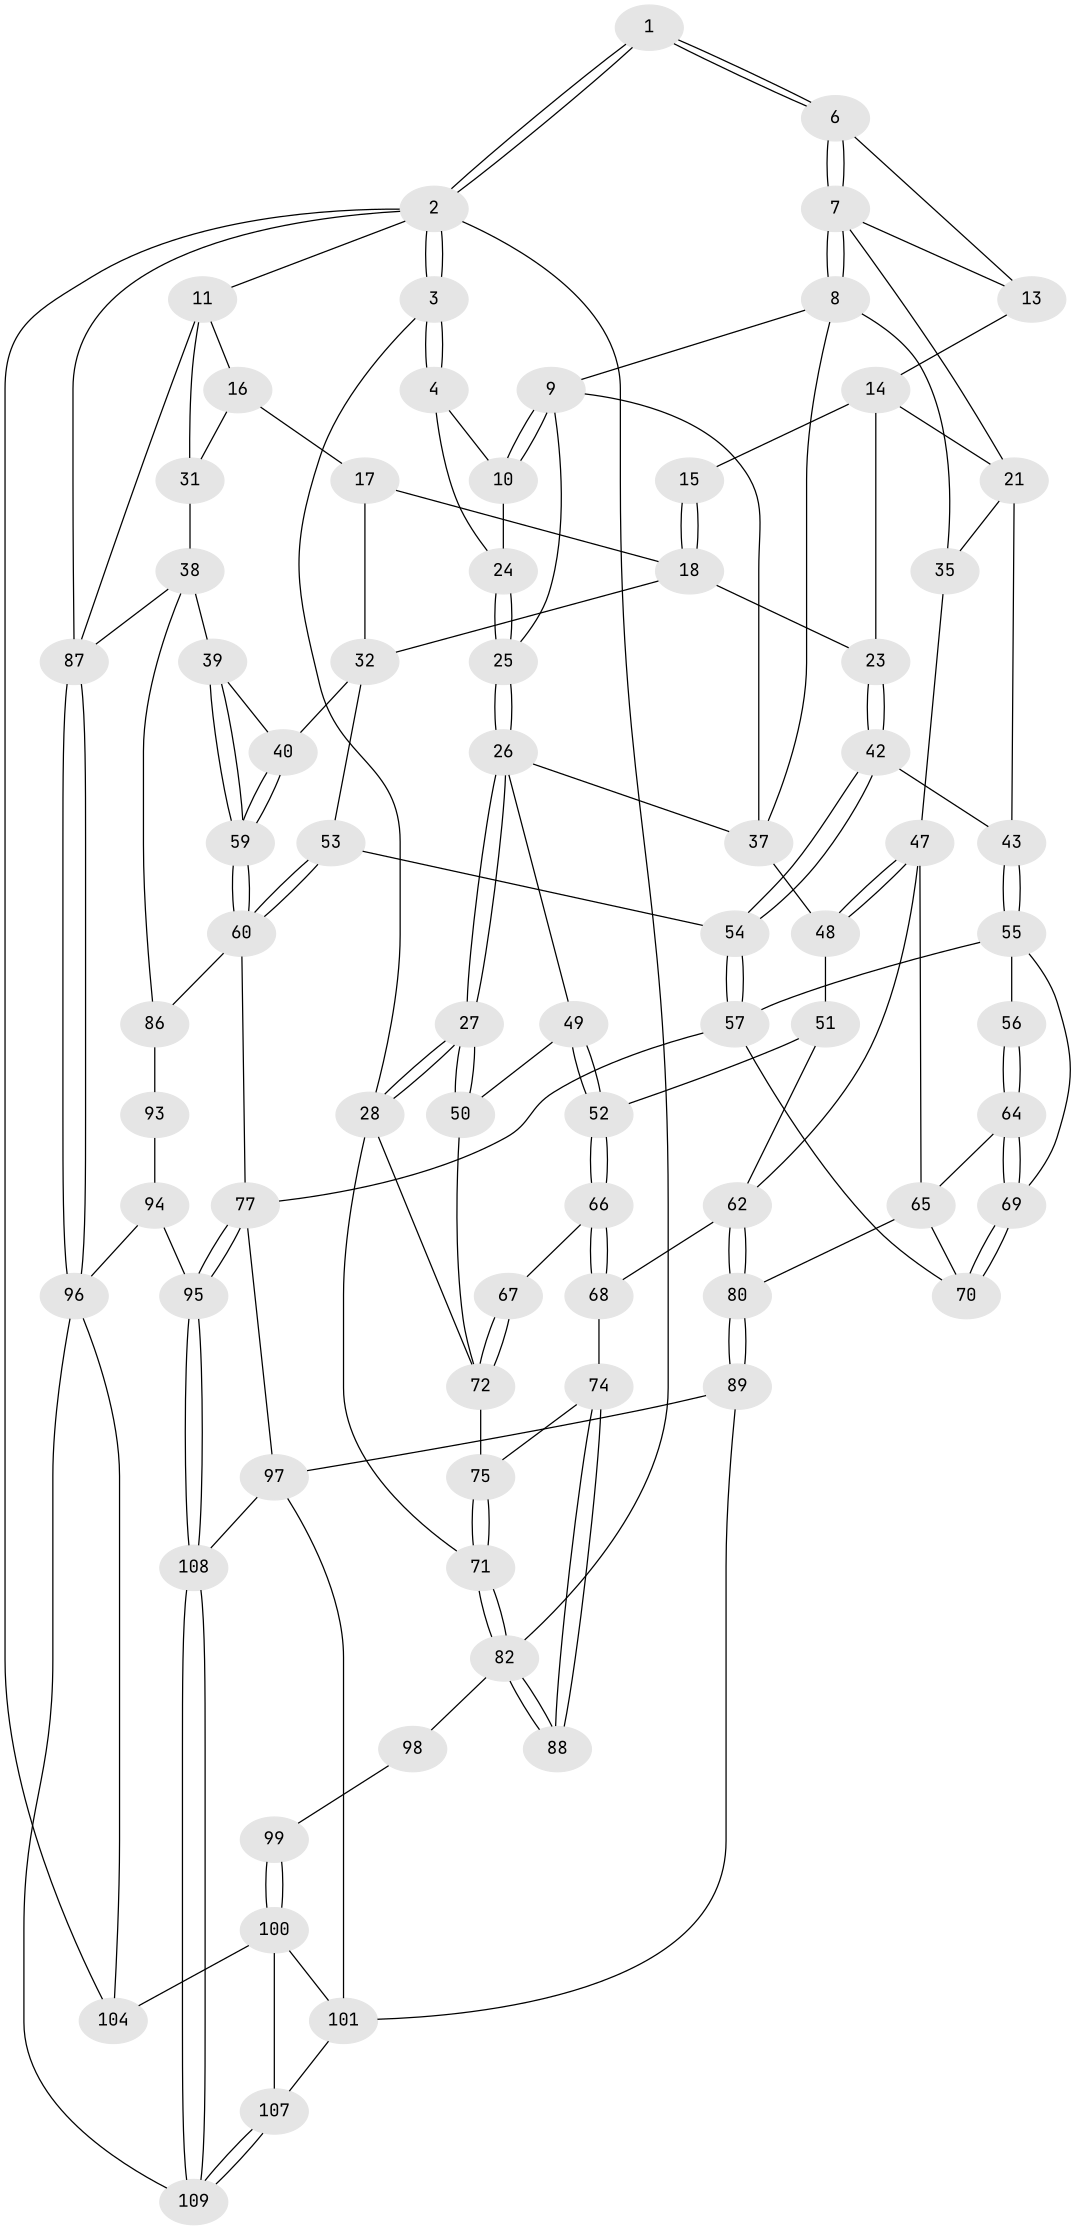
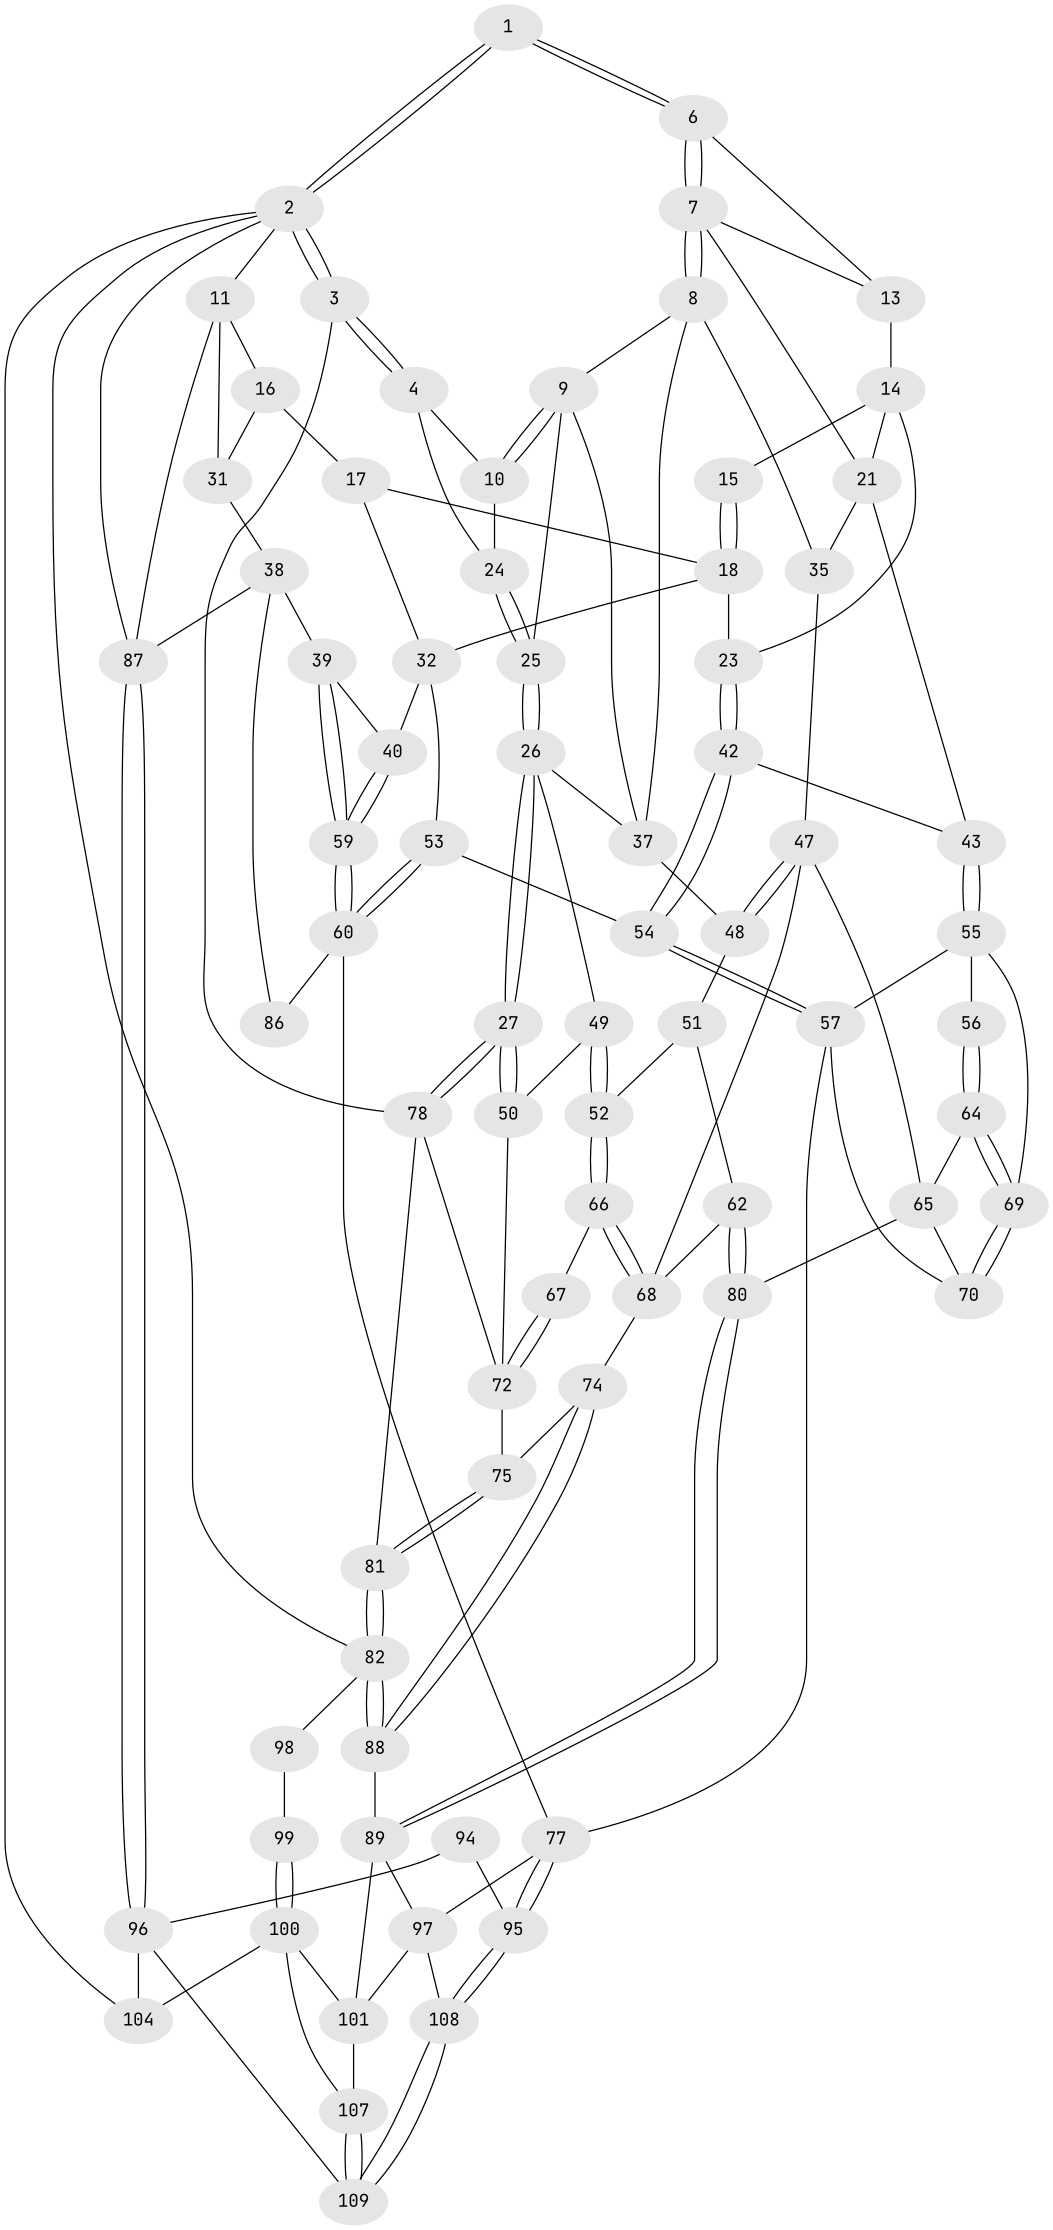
edge "47" -- "62": now "47" -- "68"
node "93": removed
node "28": label "28" -> "78"
node "71": label "71" -> "81"
edge "88" -- "89": added
